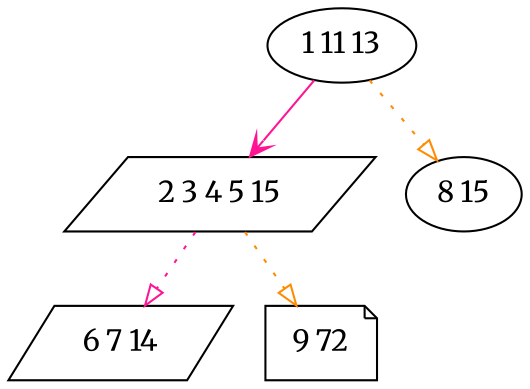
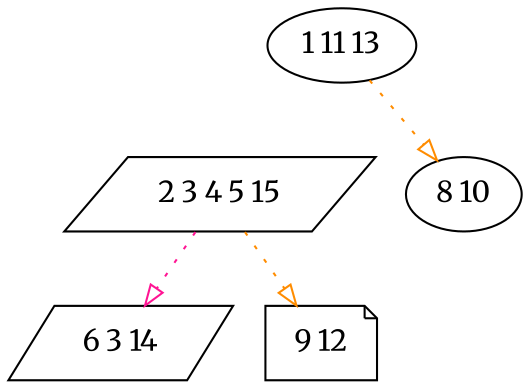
edge "1 11 13" -> "2 3 4 5 15": removed
node "8 15": label "8 15" -> "8 10"
node "6 7 14": label "6 7 14" -> "6 3 14"
node "9 72": label "9 72" -> "9 12"
